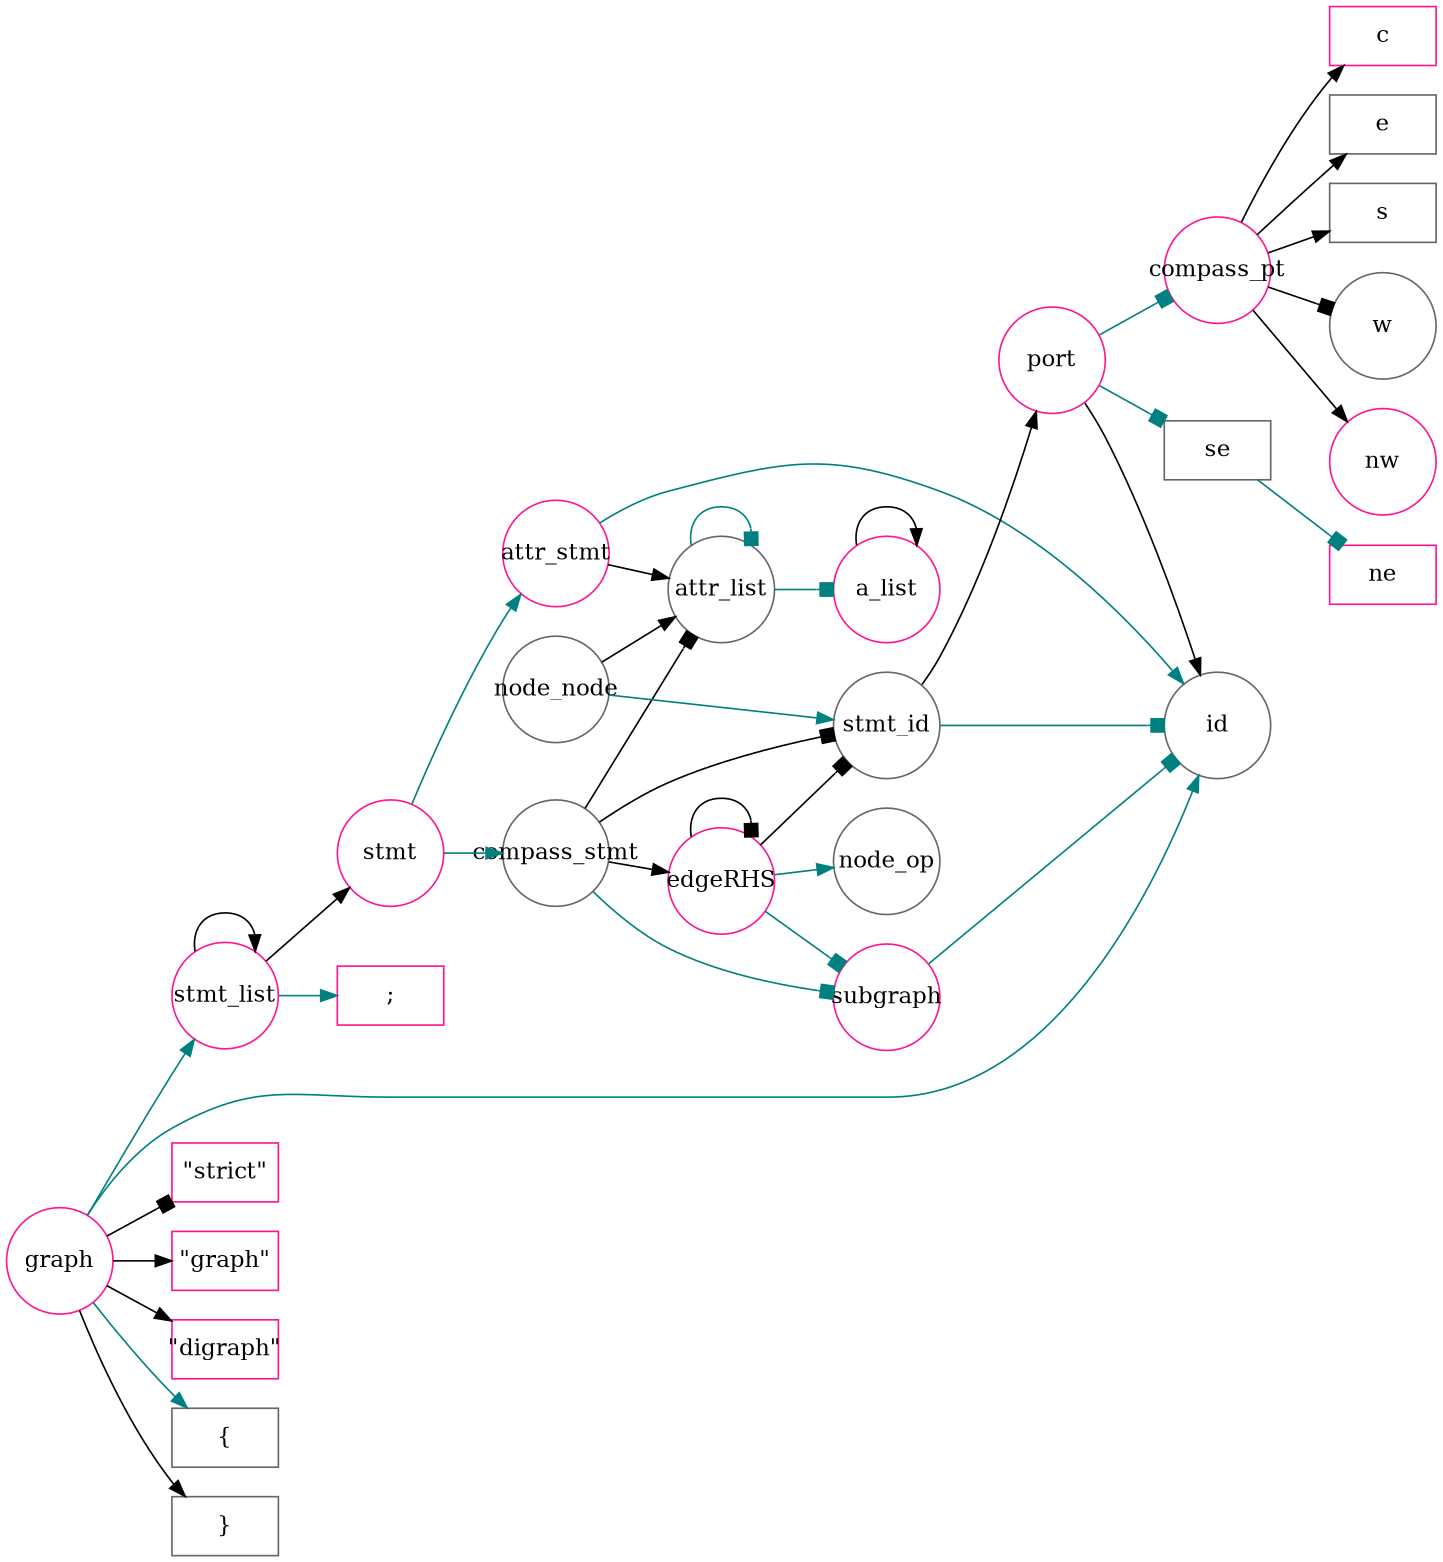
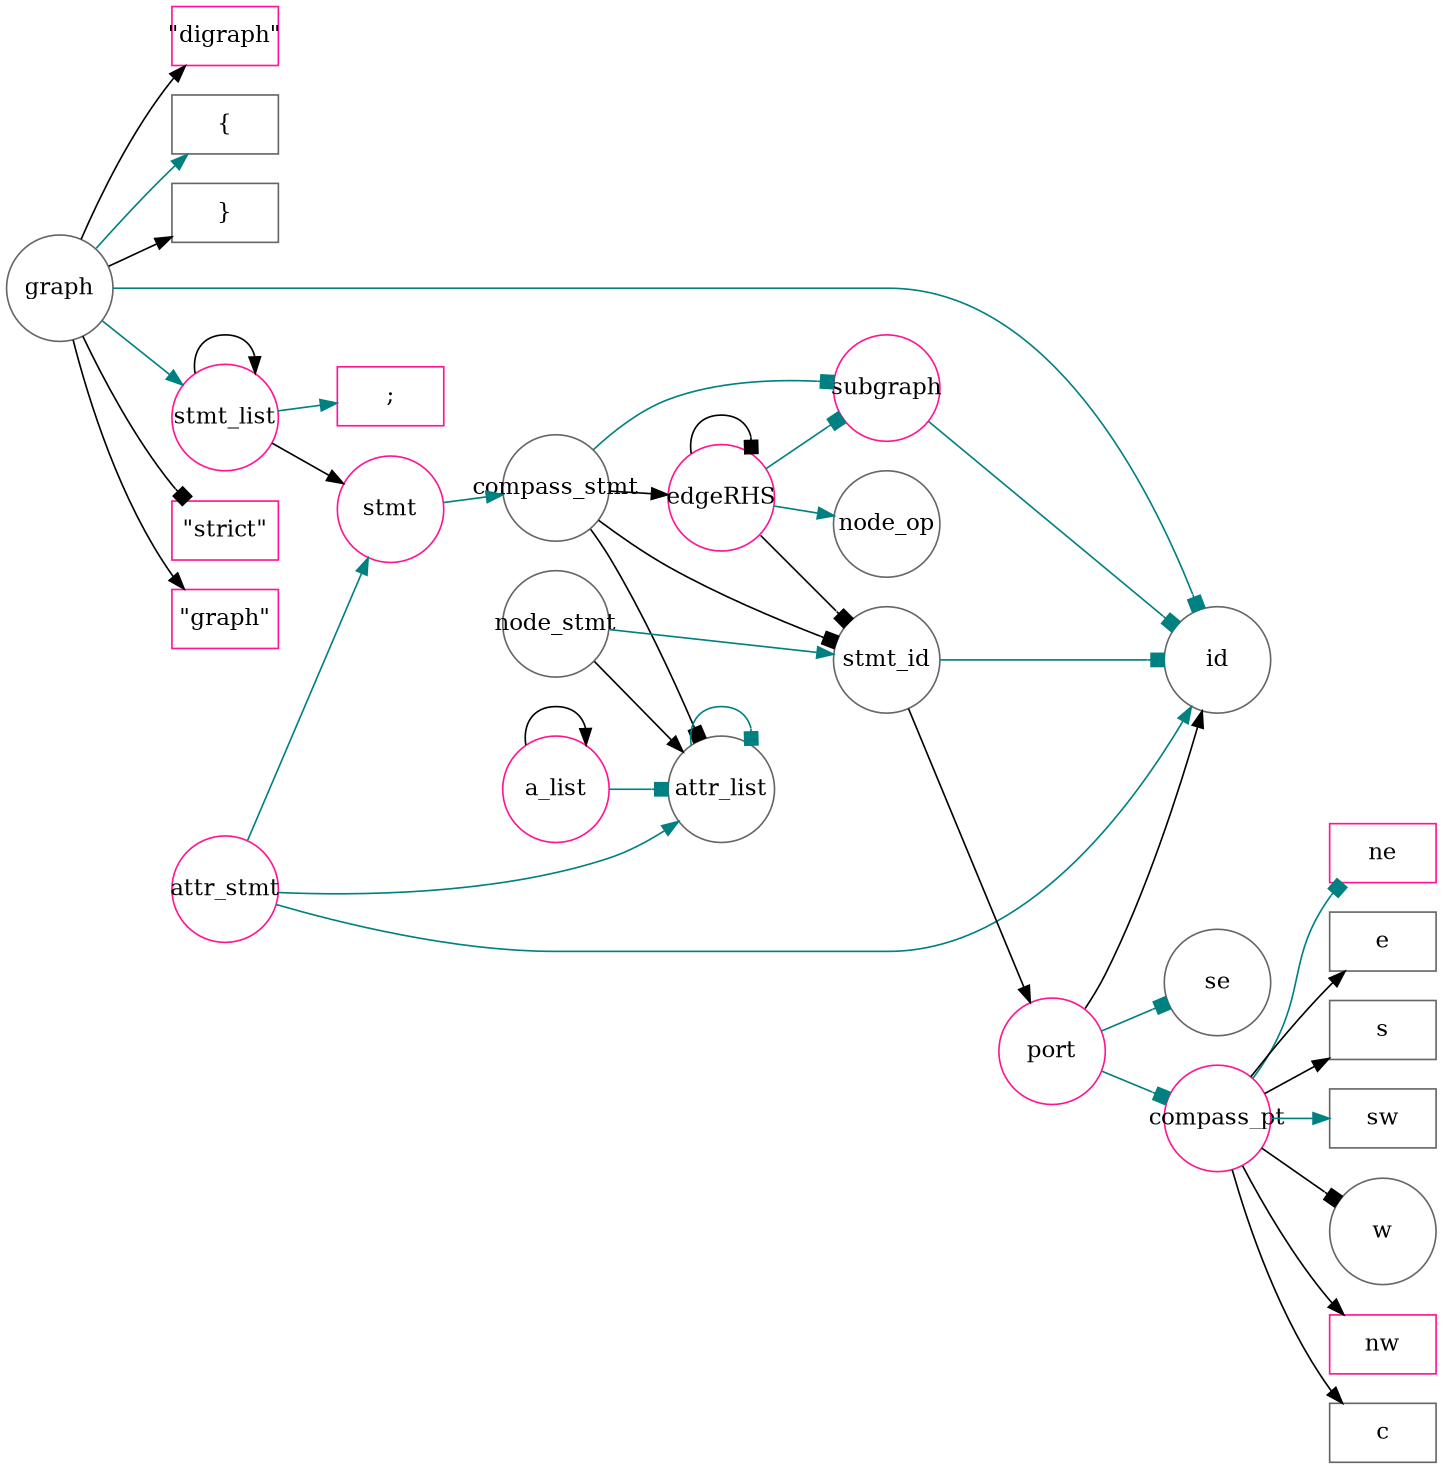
node "c": color deeppink -> gray40
node "se": shape box -> circle
node "nw": shape circle -> box
edge "se" -> "ne": now "compass_pt" -> "ne"
edge "attr_stmt" -> "attr_list": color black -> teal
edge "attr_list" -> "a_list": reversed
node "node_node": label "node_node" -> "node_stmt"
edge "stmt" -> "attr_stmt": reversed
edge "graph" -> "id": arrowhead normal -> box
node "sw": added
node "graph": color deeppink -> gray40
